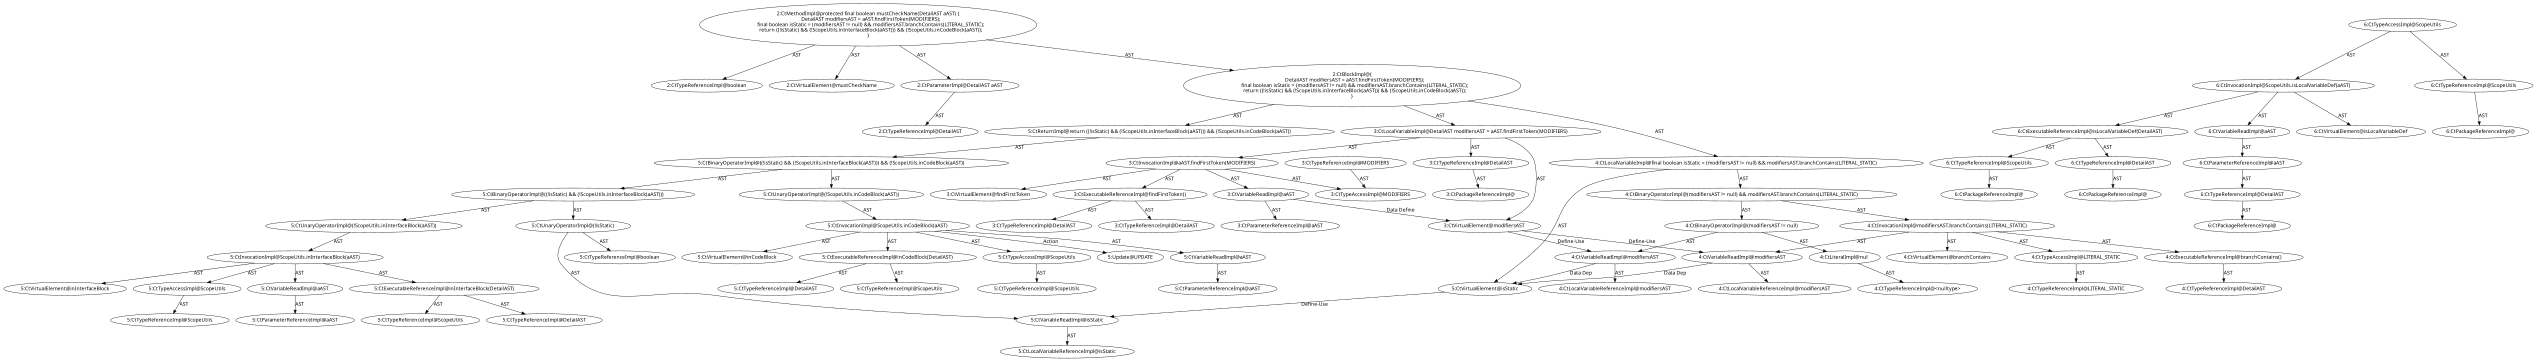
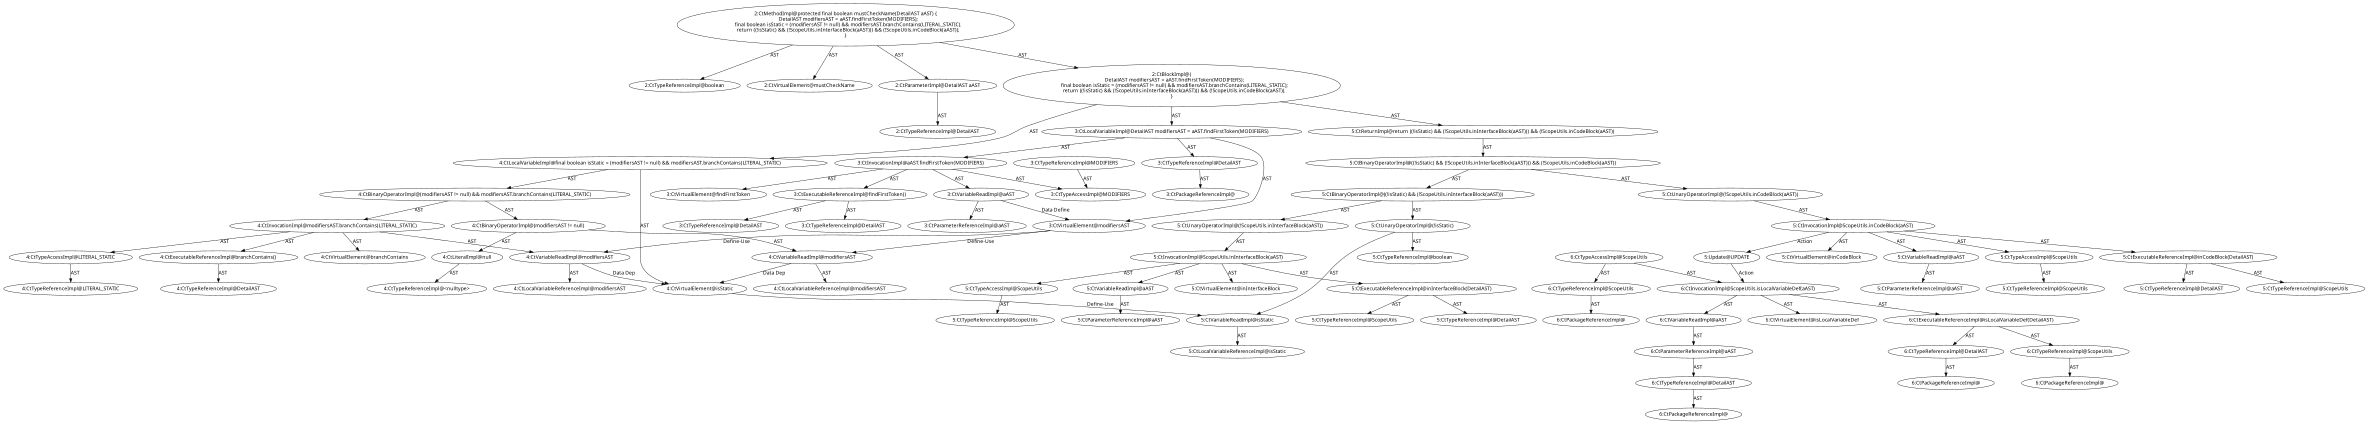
edge "5:Update@UPDATE" -> "6:CtInvocationImpl@ScopeUtils.isLocalVariableDef(aAST)": added, label "Action"
node "5:CtVirtualElement@isStatic": label "5:CtVirtualElement@isStatic" -> "4:CtVirtualElement@isStatic"
